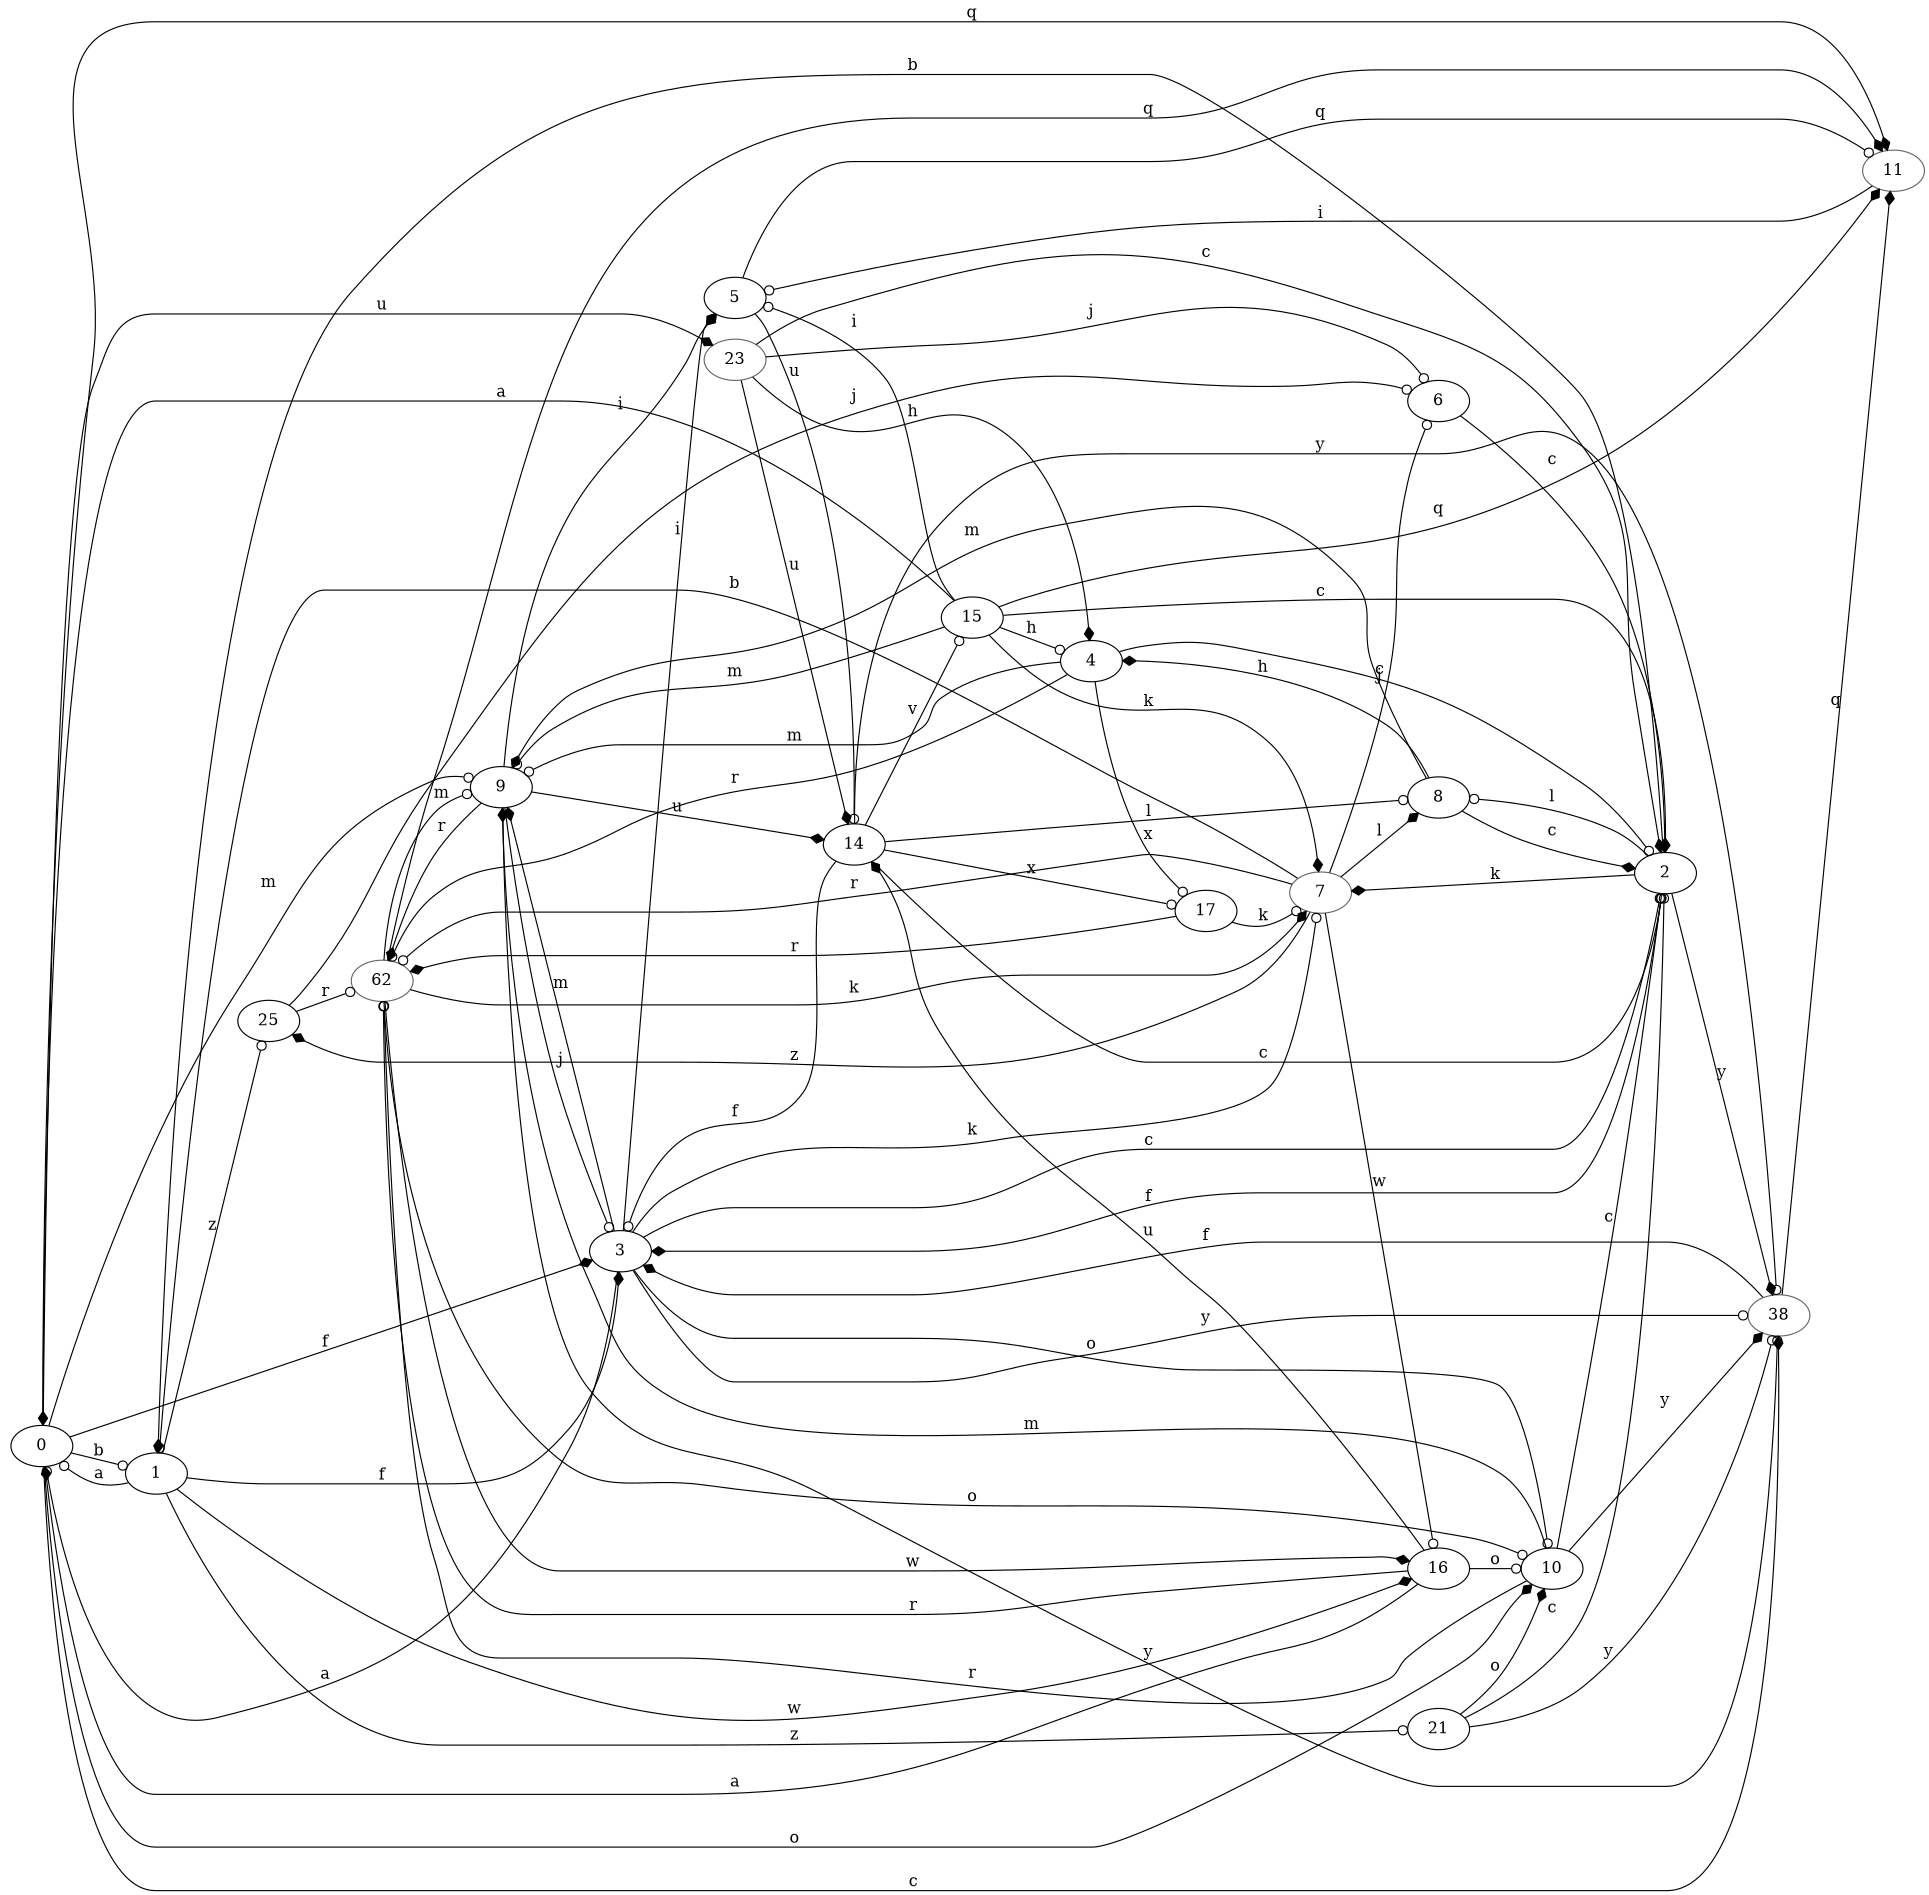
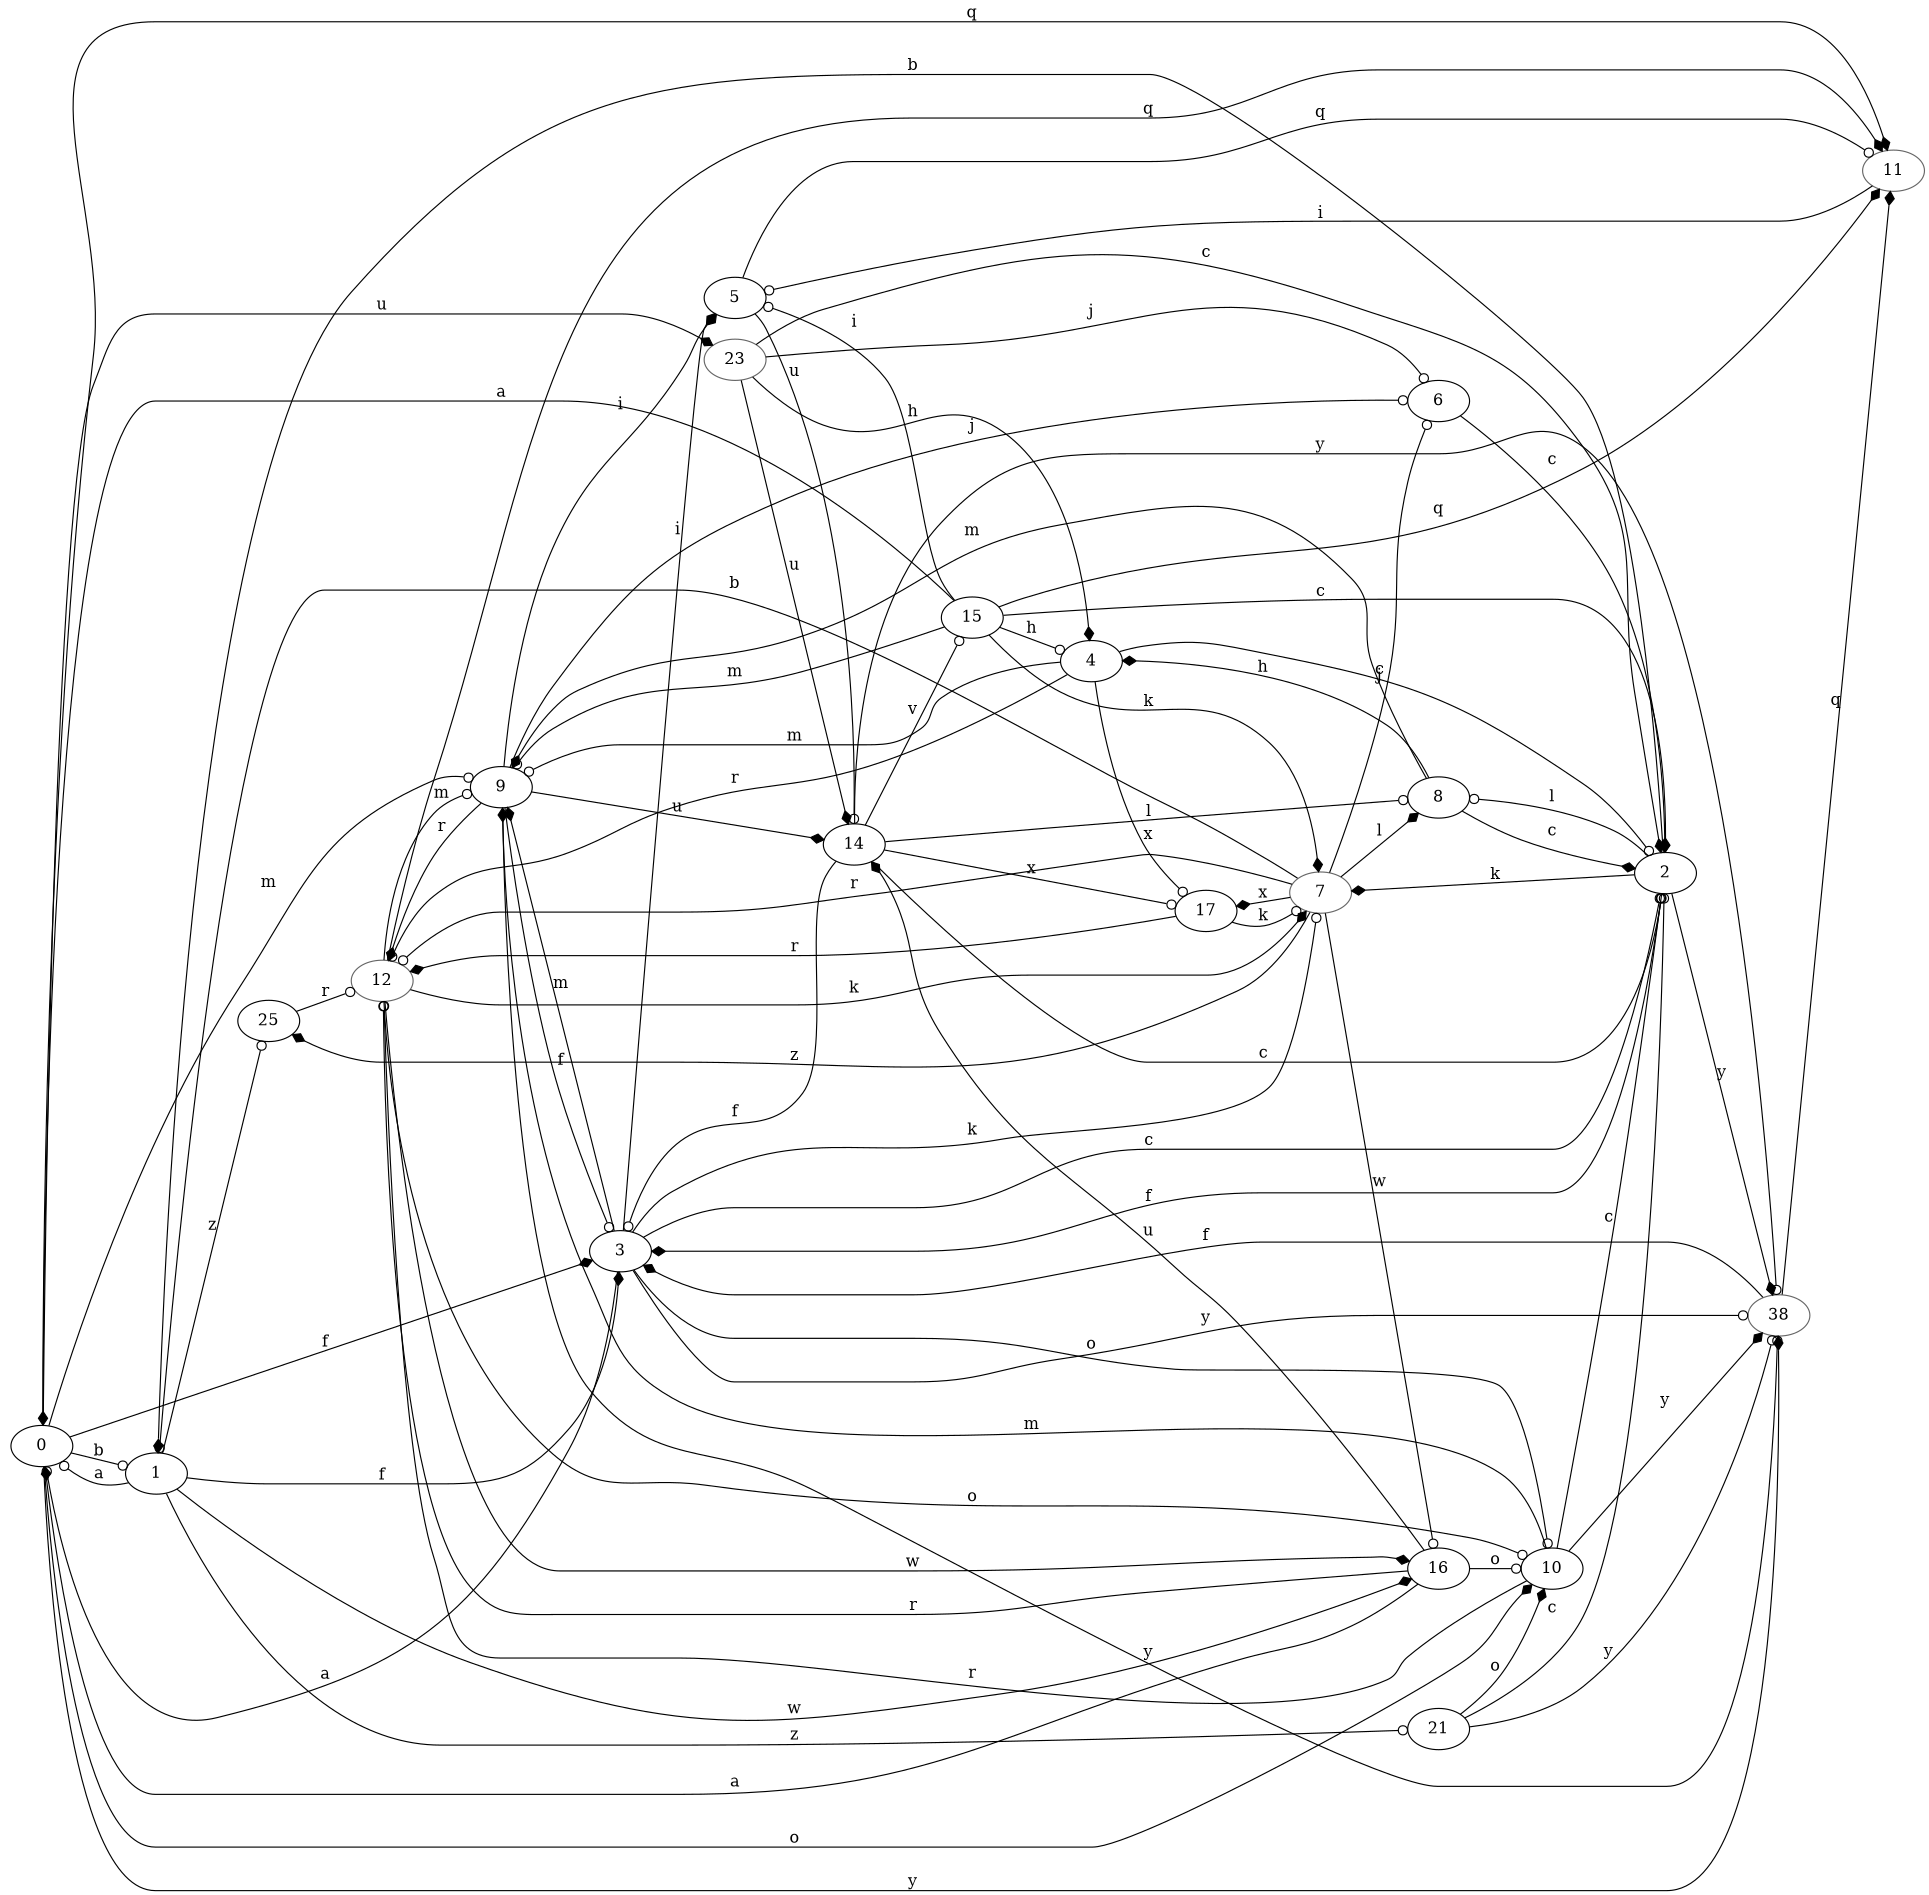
edge "25" -> "6": now "9" -> "6"
edge "7" -> "17": added, label "x"
node "62": label "62" -> "12"
edge "9" -> "3": label "j" -> "f"
edge "0" -> "38": label "c" -> "y"
